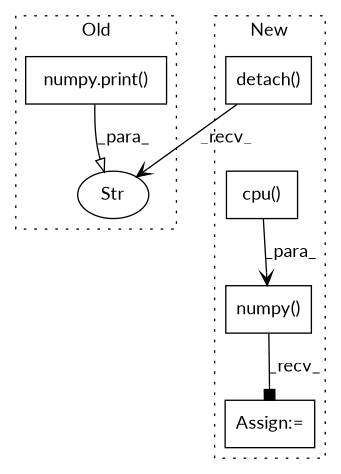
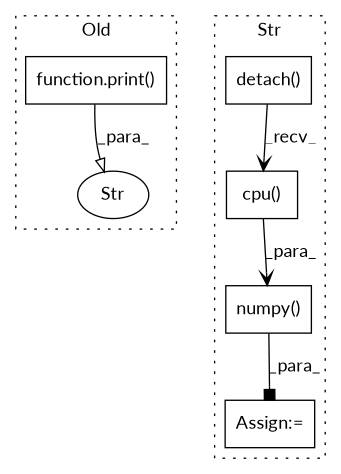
cluster "New": label "New" -> "Str"
node "numpy.print()": label "numpy.print()" -> "function.print()"
edge "detach()" -> "Str": now "detach()" -> "cpu()"
edge "numpy()" -> "Assign:=": label "_recv_" -> "_para_"
